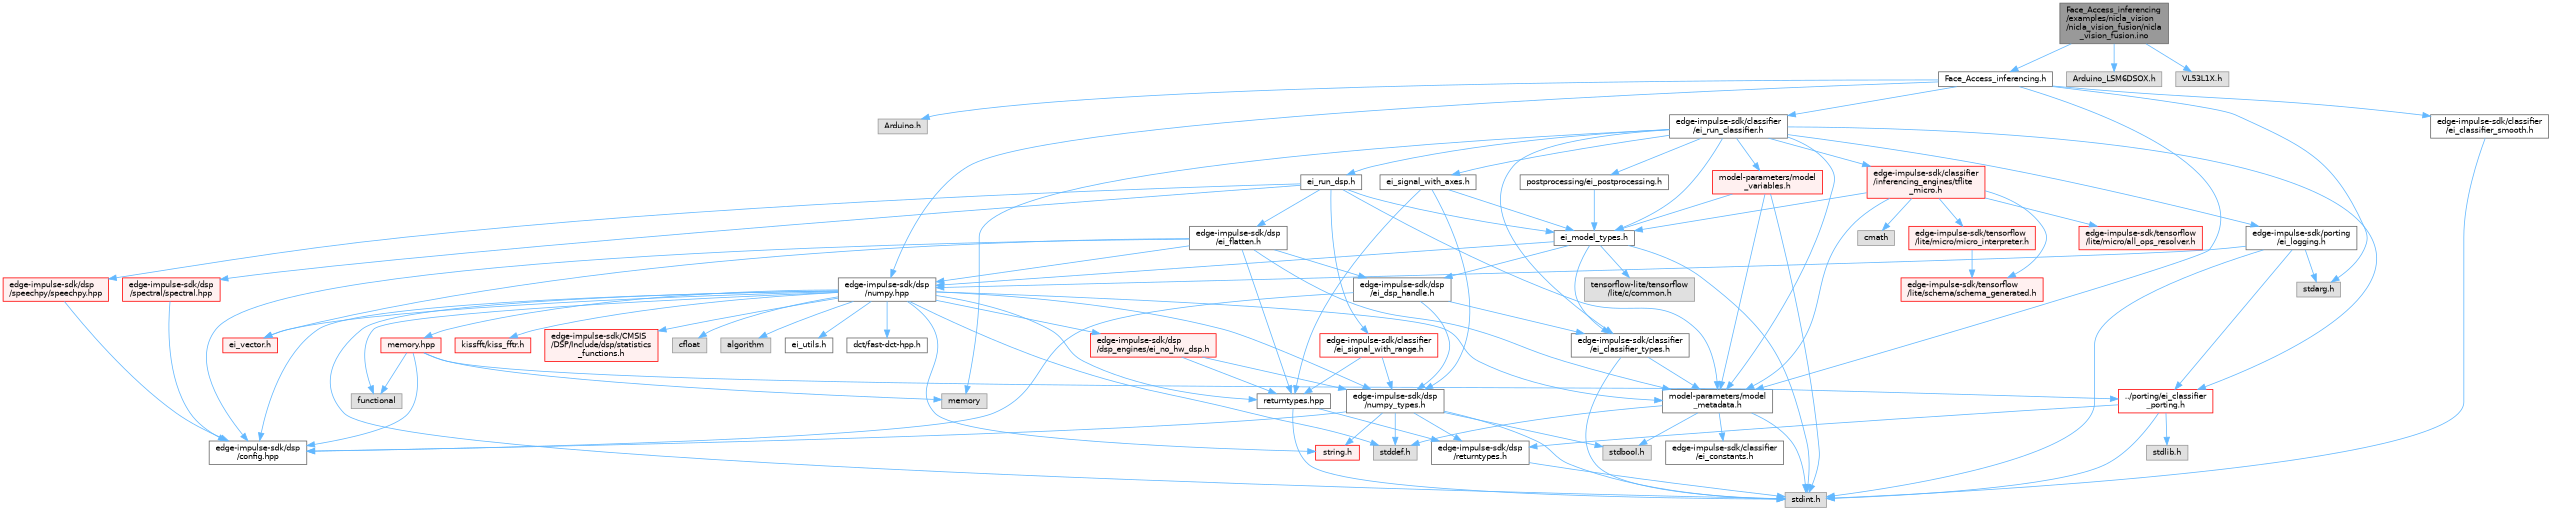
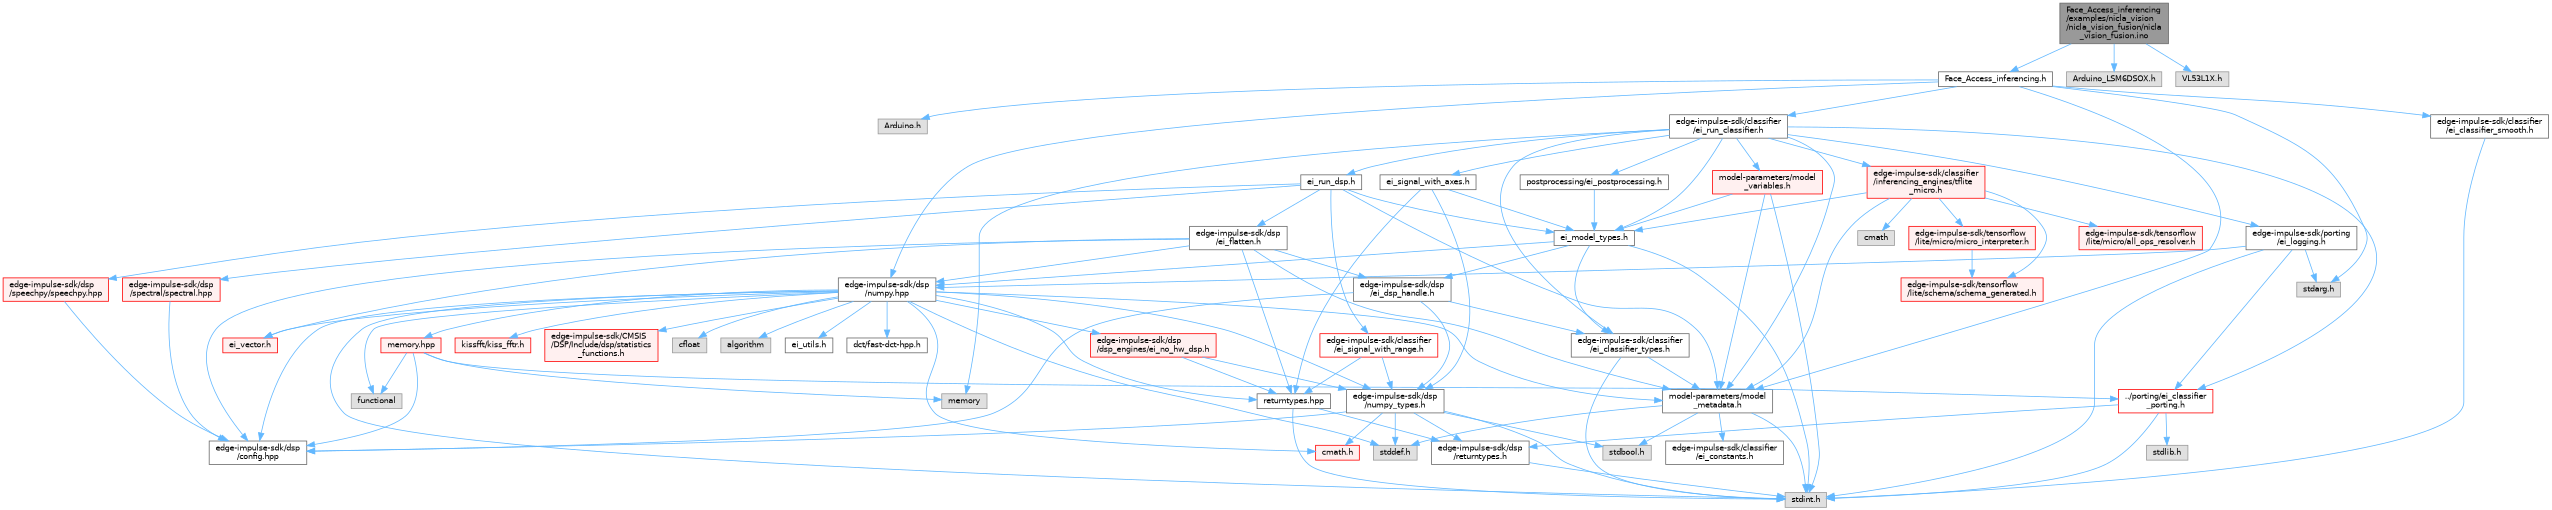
node "tensorflow-lite/tensorflow /lite/c/common.h": removed
node "string.h": label "string.h" -> "cmath.h"
